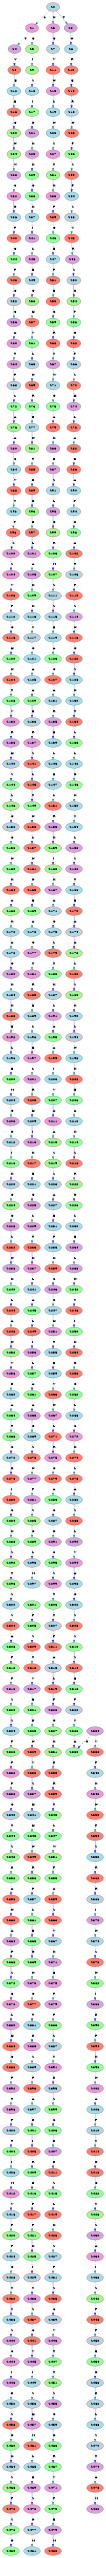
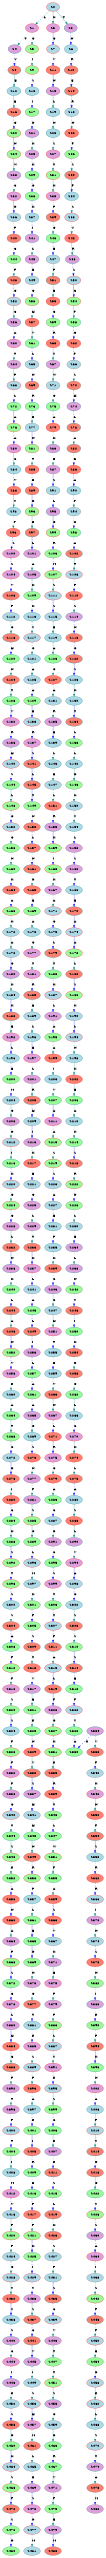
edge "S112" -> "S116": color blue -> teal
edge "S297" -> "S301": added, label "K"
